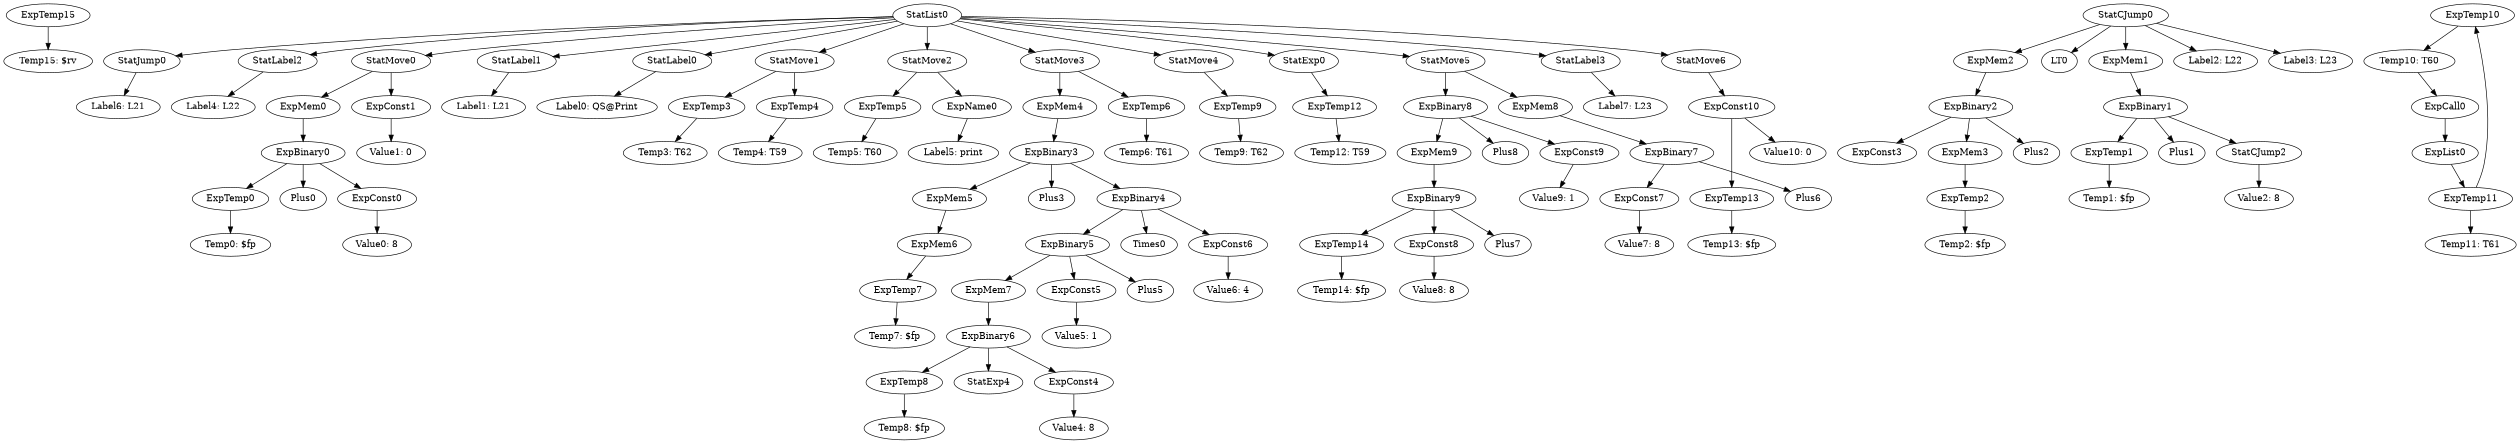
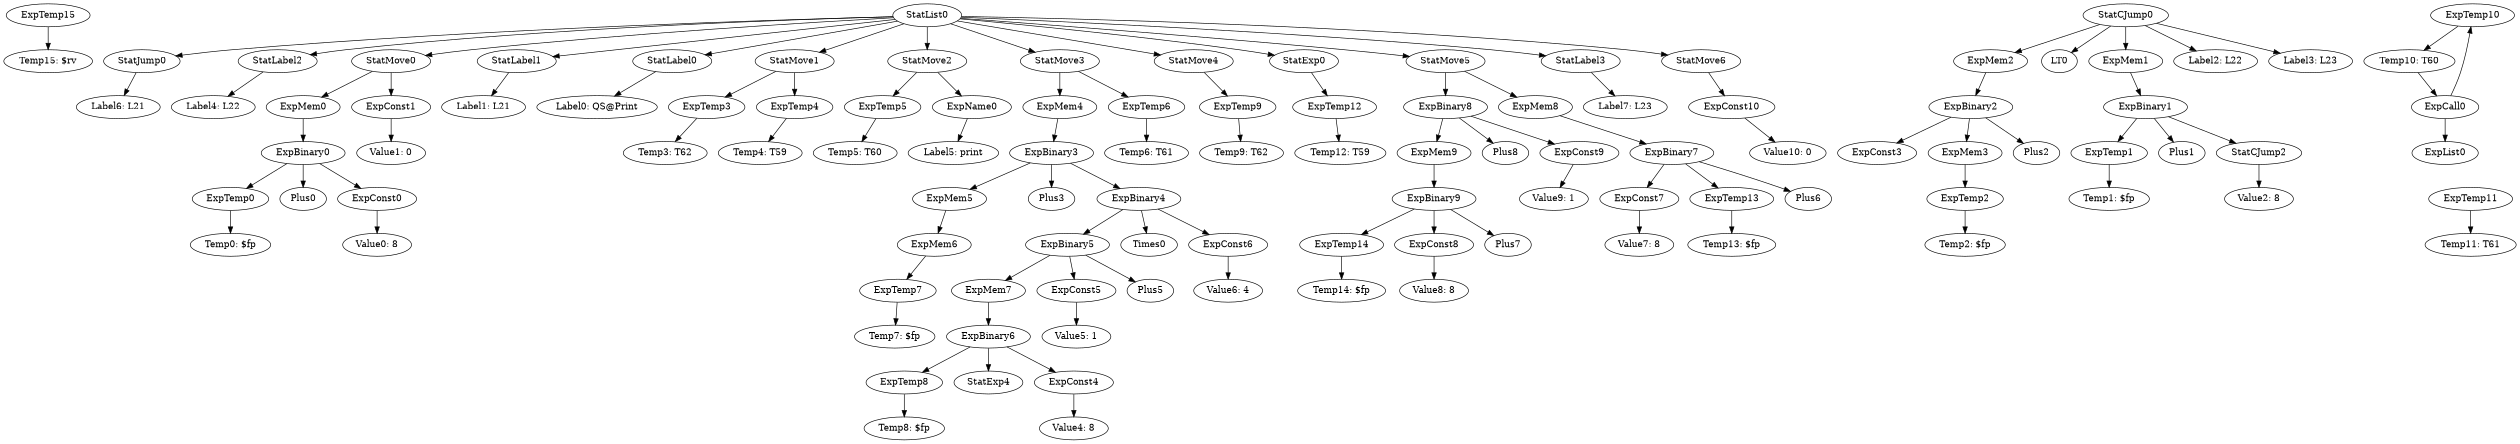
edge "ExpTemp11" -> "ExpTemp10": now "ExpCall0" -> "ExpTemp10"
edge "ExpConst10" -> "ExpTemp13": now "ExpBinary7" -> "ExpTemp13"
edge "ExpList0" -> "ExpTemp11": removed
